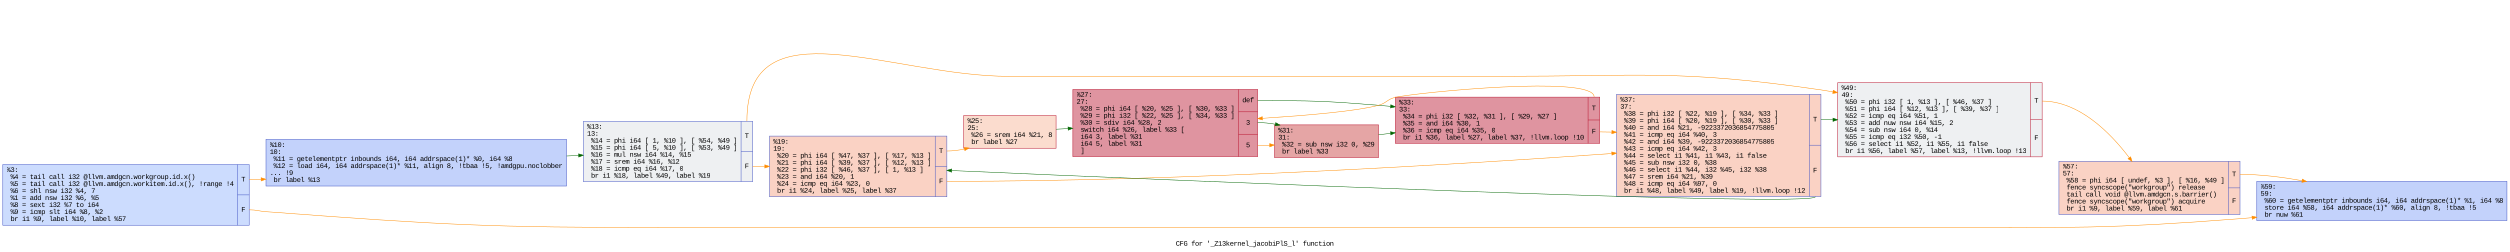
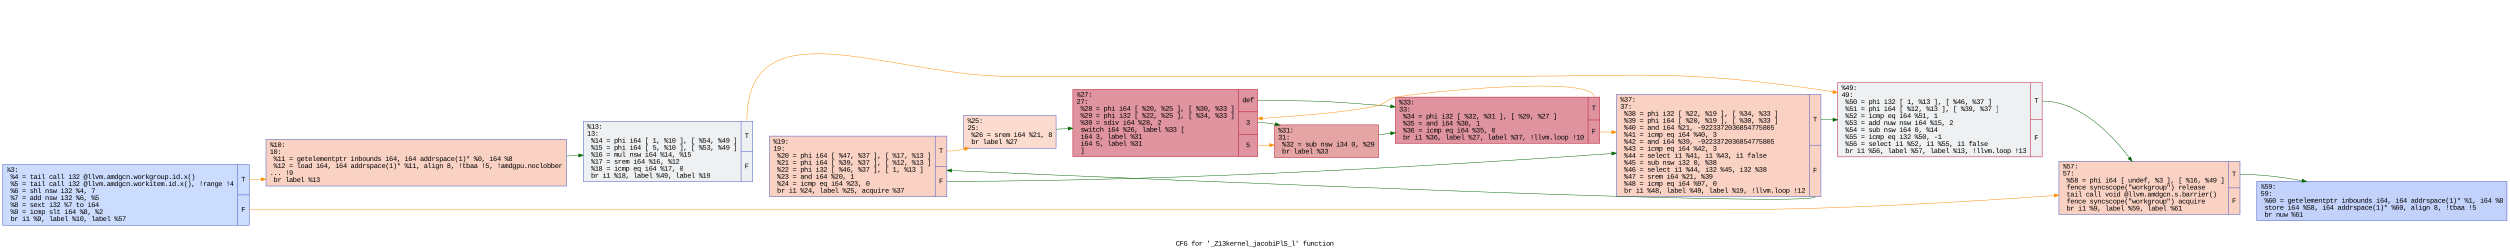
edge "%49:" -> "%57:": color darkorange -> darkgreen
node "%25:": color #b70d28ff -> #3d50c3ff
node "%31:": text "%32 = sub nsw i32 0, %29" -> "%32 = sub nsw i34 0, %29"
node "%10:": fillcolor #779af770 -> #f4987a70
edge "%13:" -> "%19:": removed
edge "%19:" -> "%37:": color darkorange -> darkgreen
edge "%57:" -> "%59:": color darkorange -> darkgreen
node "%19:": text "br i1 %24, label %25, label %37" -> "br i1 %24, label %25, acquire %37"
node "%3:": text "%1 = add nsw i32 %6, %5" -> "%7 = add nsw i32 %6, %5"
edge "%3:" -> "%59:": now "%3:" -> "%57:"
